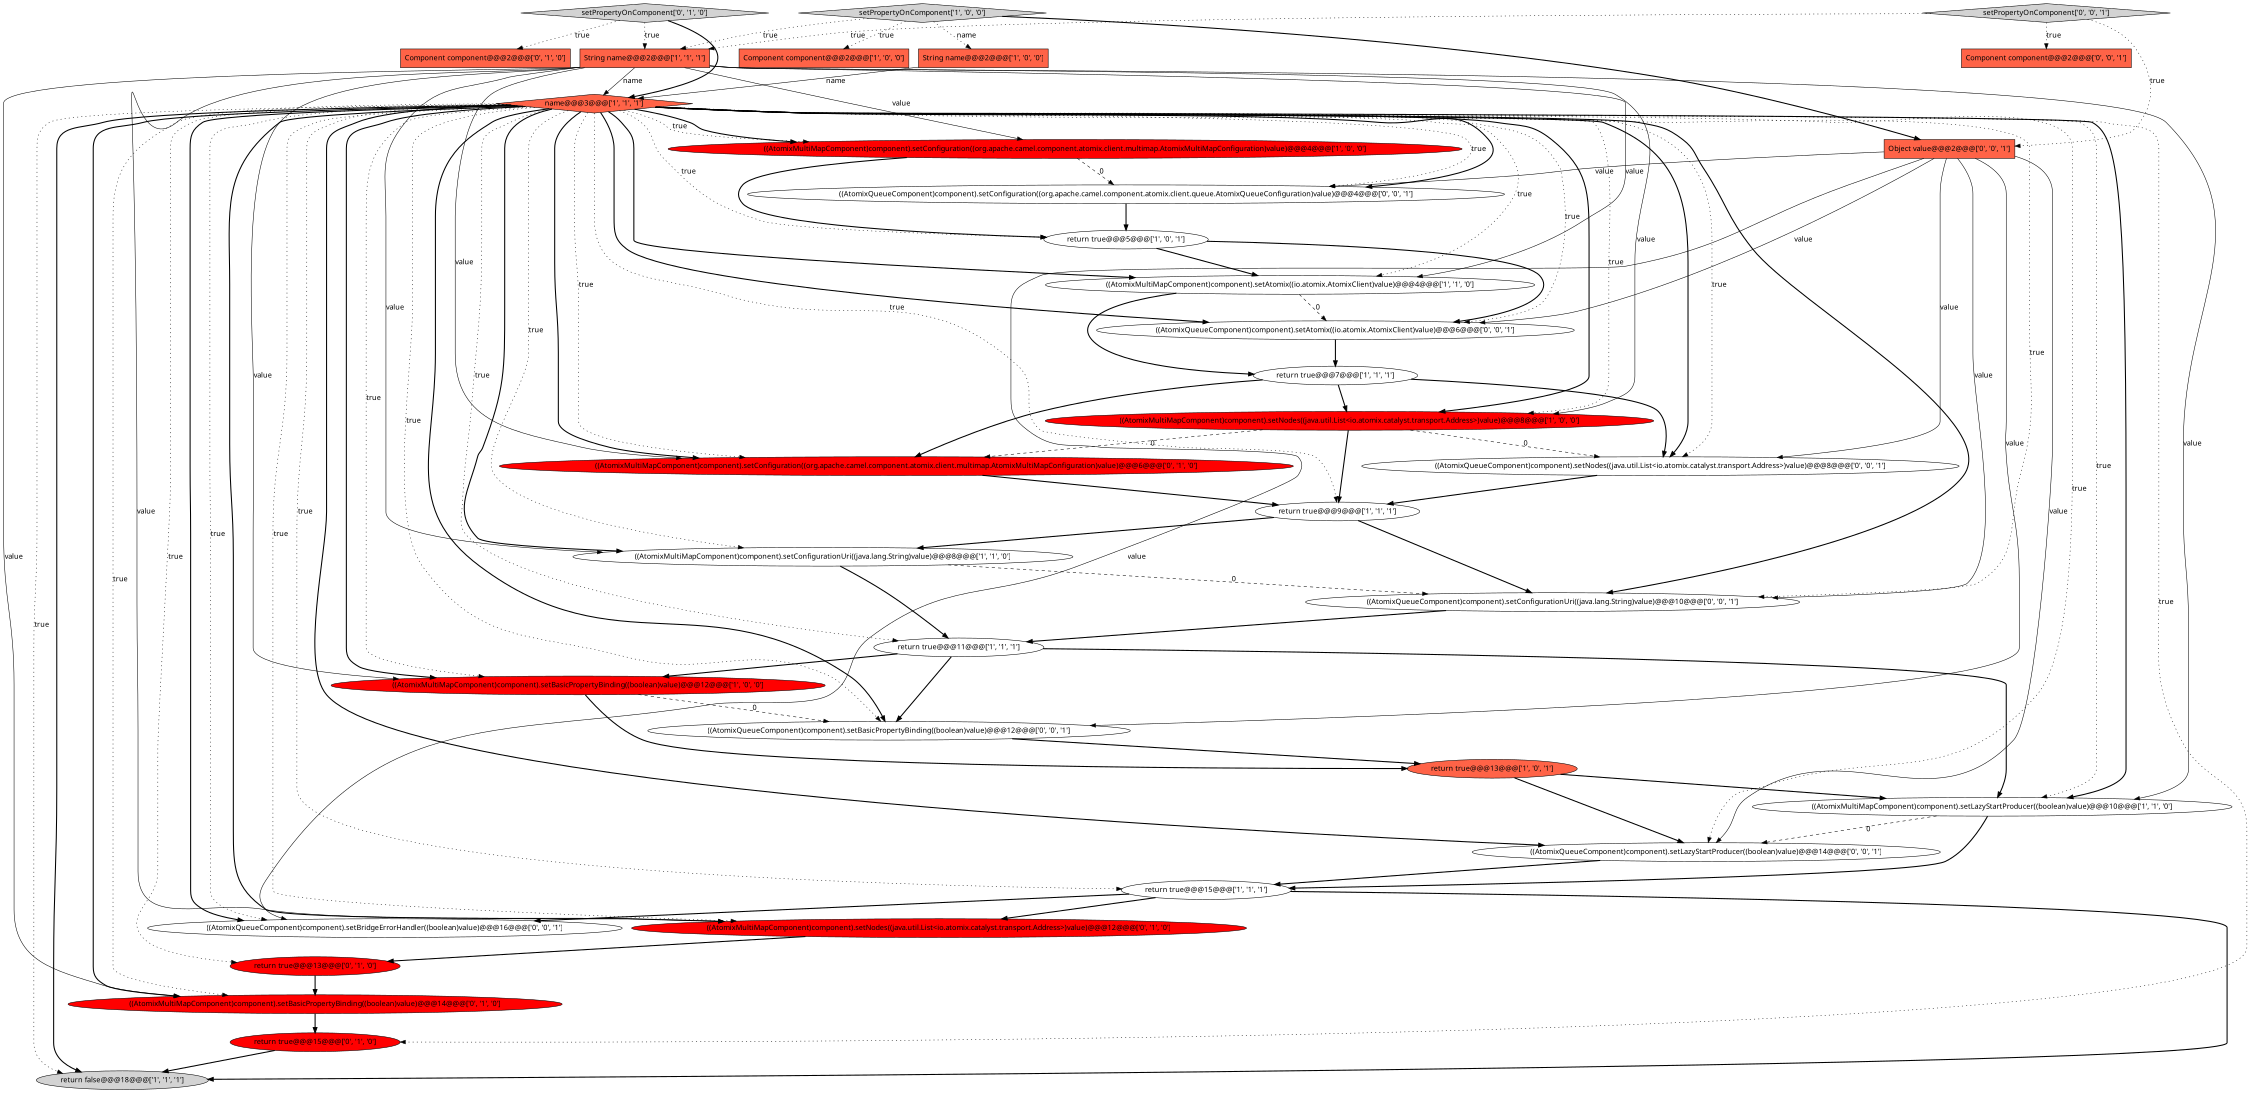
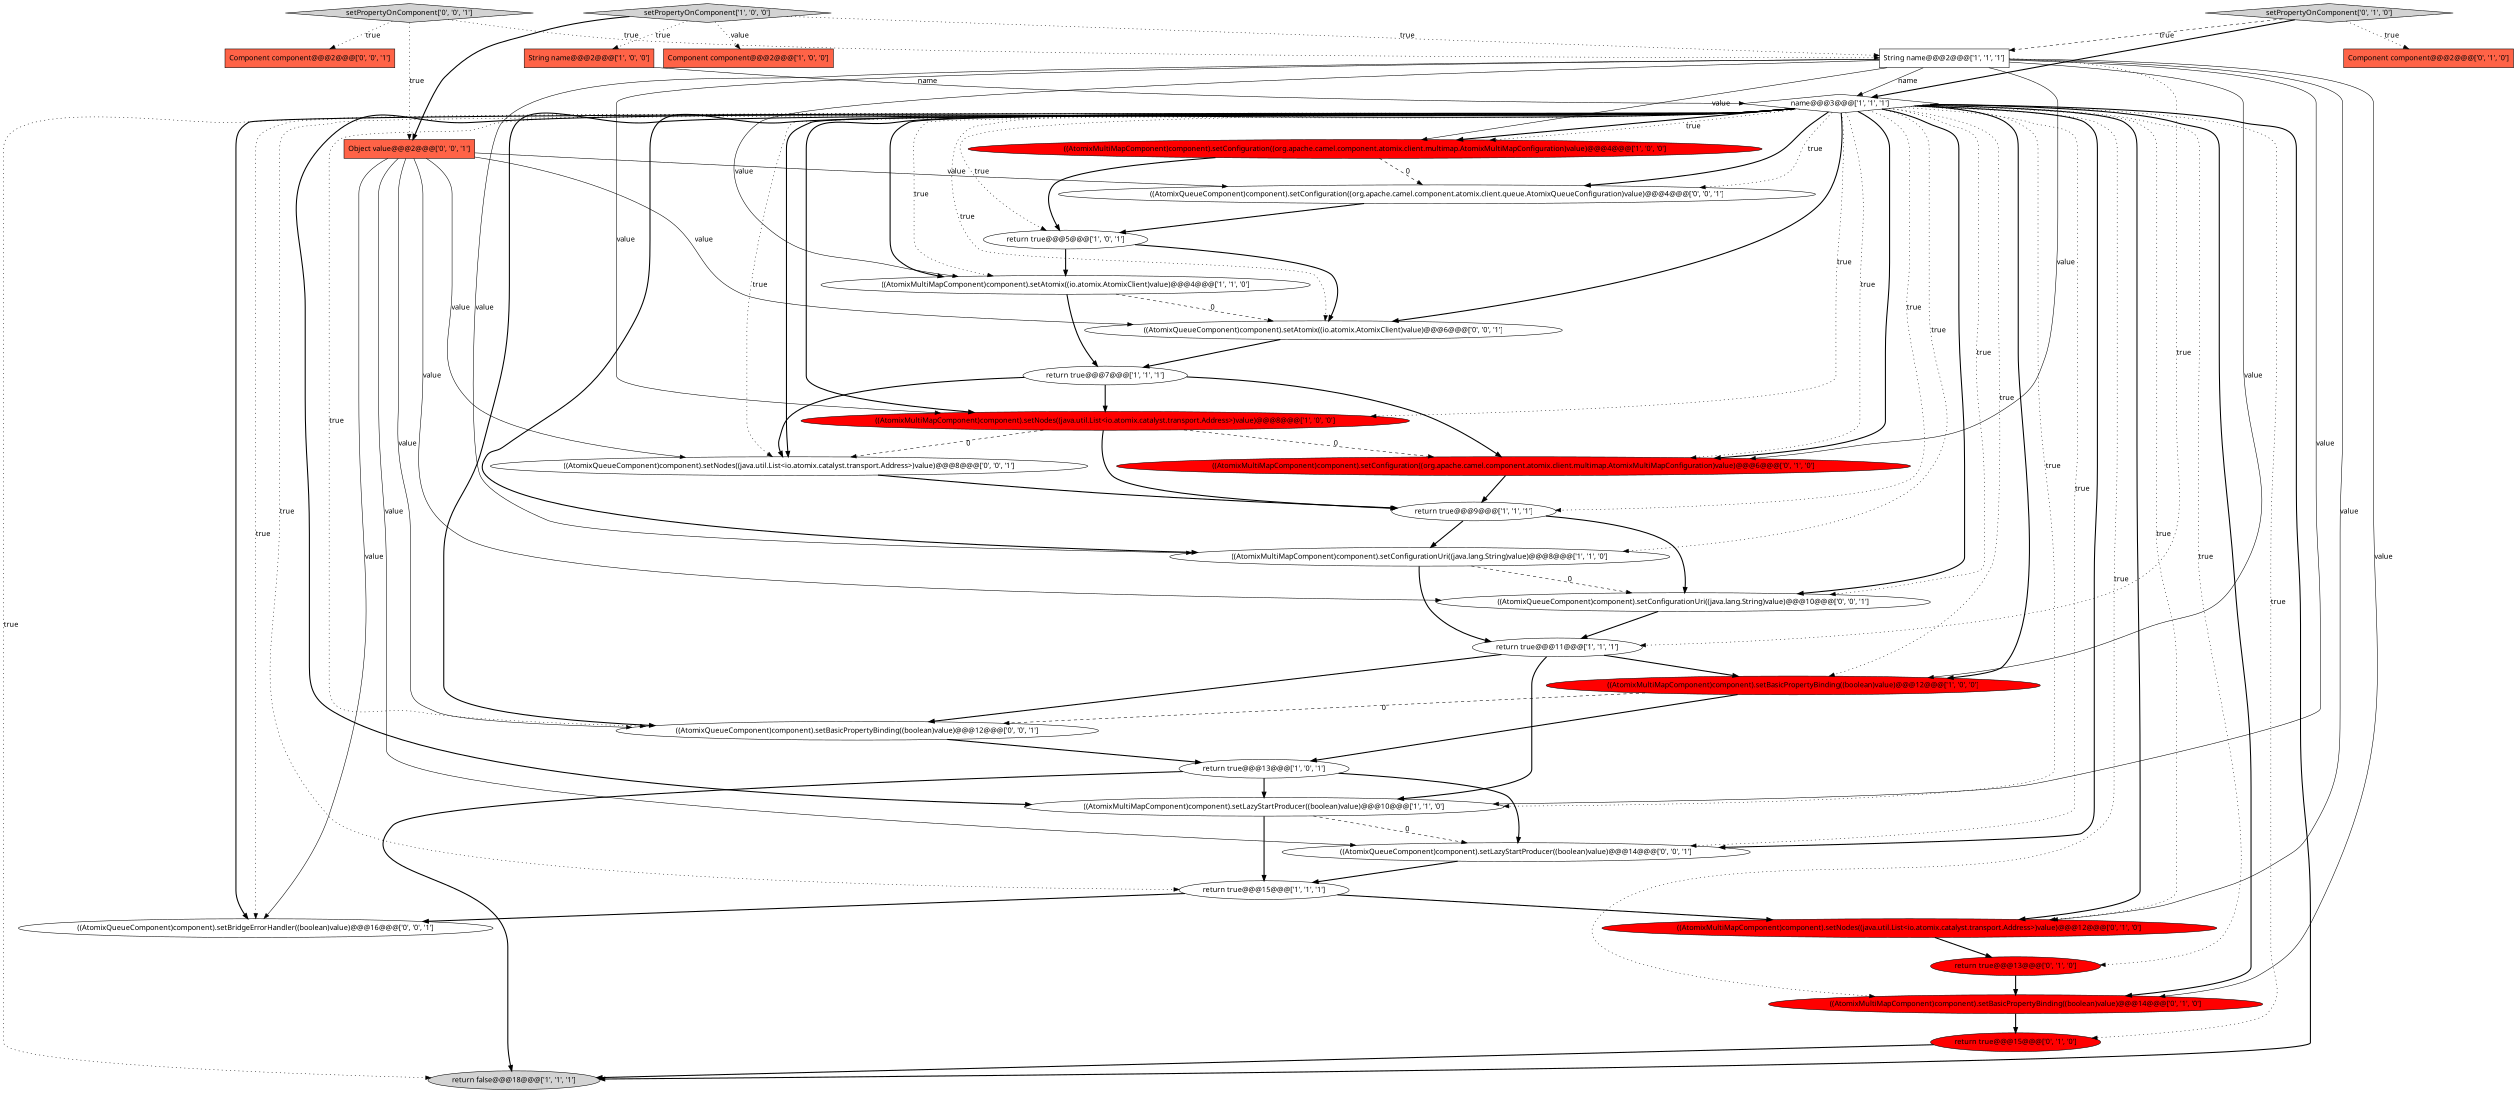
edge "setPropertyOnComponent['0', '1', '0']" -> "String name@@@2@@@['1', '1', '1']": style dotted -> dashed
edge "setPropertyOnComponent['1', '0', '0']" -> "Component component@@@2@@@['1', '0', '0']": label "true" -> "value"
edge "setPropertyOnComponent['1', '0', '0']" -> "String name@@@2@@@['1', '0', '0']": label "name" -> "true"
node "String name@@@2@@@['1', '1', '1']": fillcolor tomato -> white
node "name@@@3@@@['1', '1', '1']": fillcolor tomato -> white
edge "name@@@3@@@['1', '1', '1']" -> "return true@@@11@@@['1', '1', '1']": now "String name@@@2@@@['1', '1', '1']" -> "return true@@@11@@@['1', '1', '1']"
node "return true@@@13@@@['1', '0', '1']": fillcolor tomato -> white
edge "return true@@@15@@@['1', '1', '1']" -> "return false@@@18@@@['1', '1', '1']": now "return true@@@13@@@['1', '0', '1']" -> "return false@@@18@@@['1', '1', '1']"
